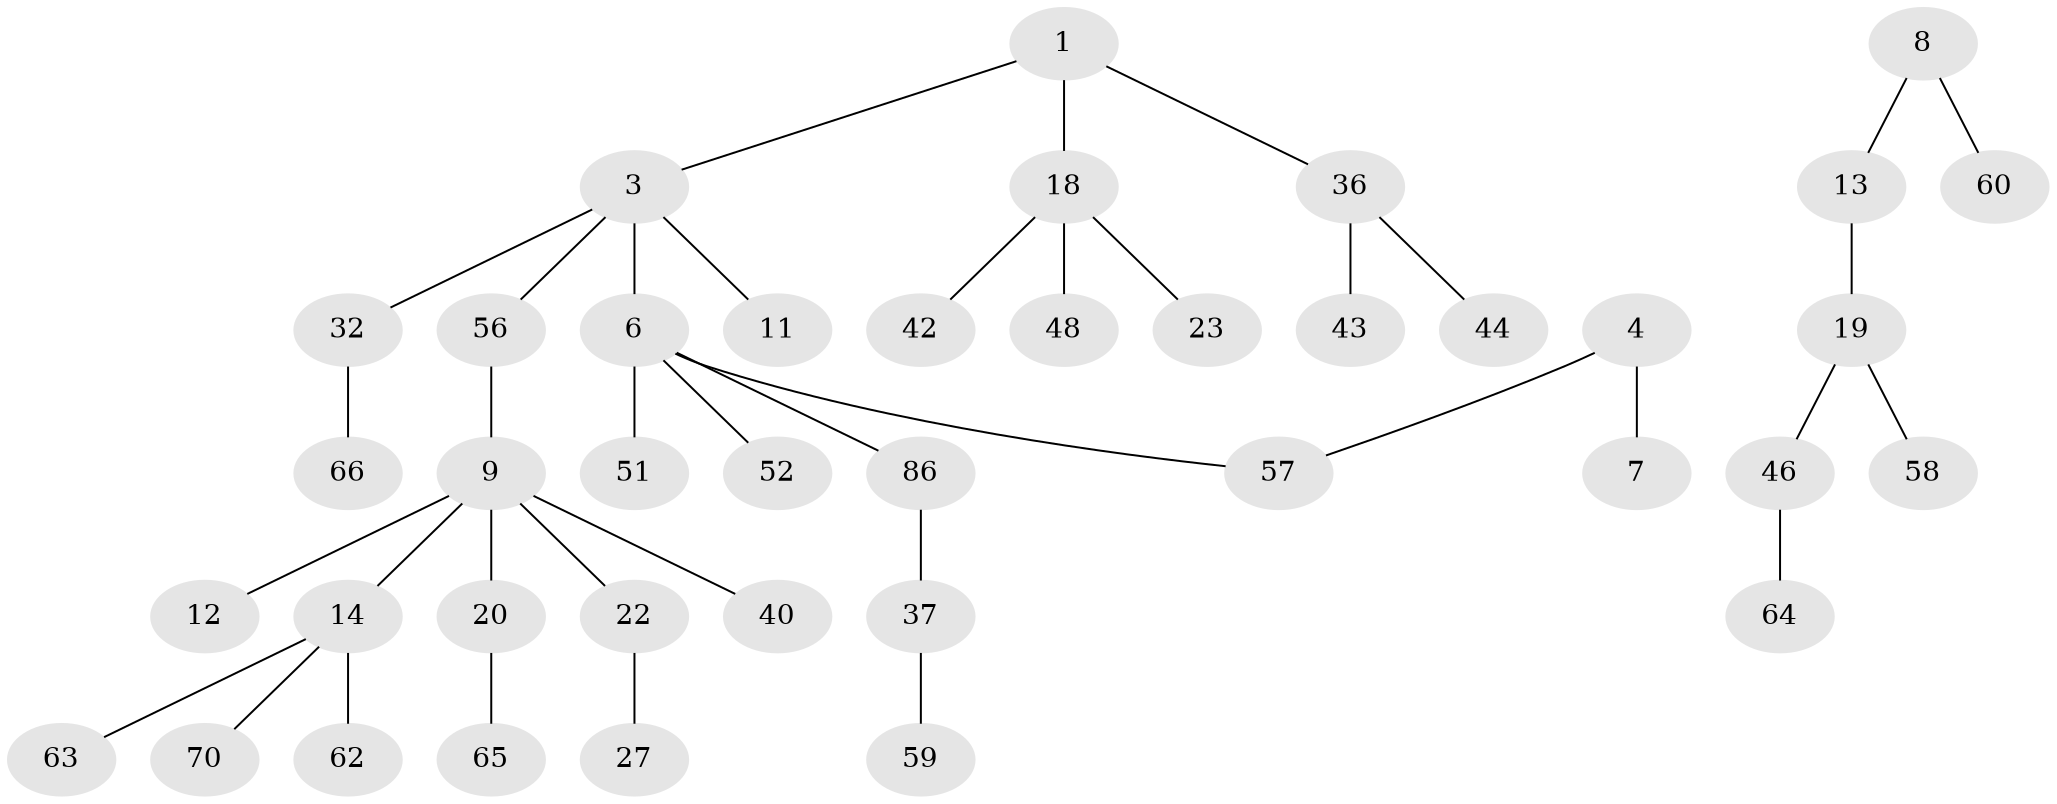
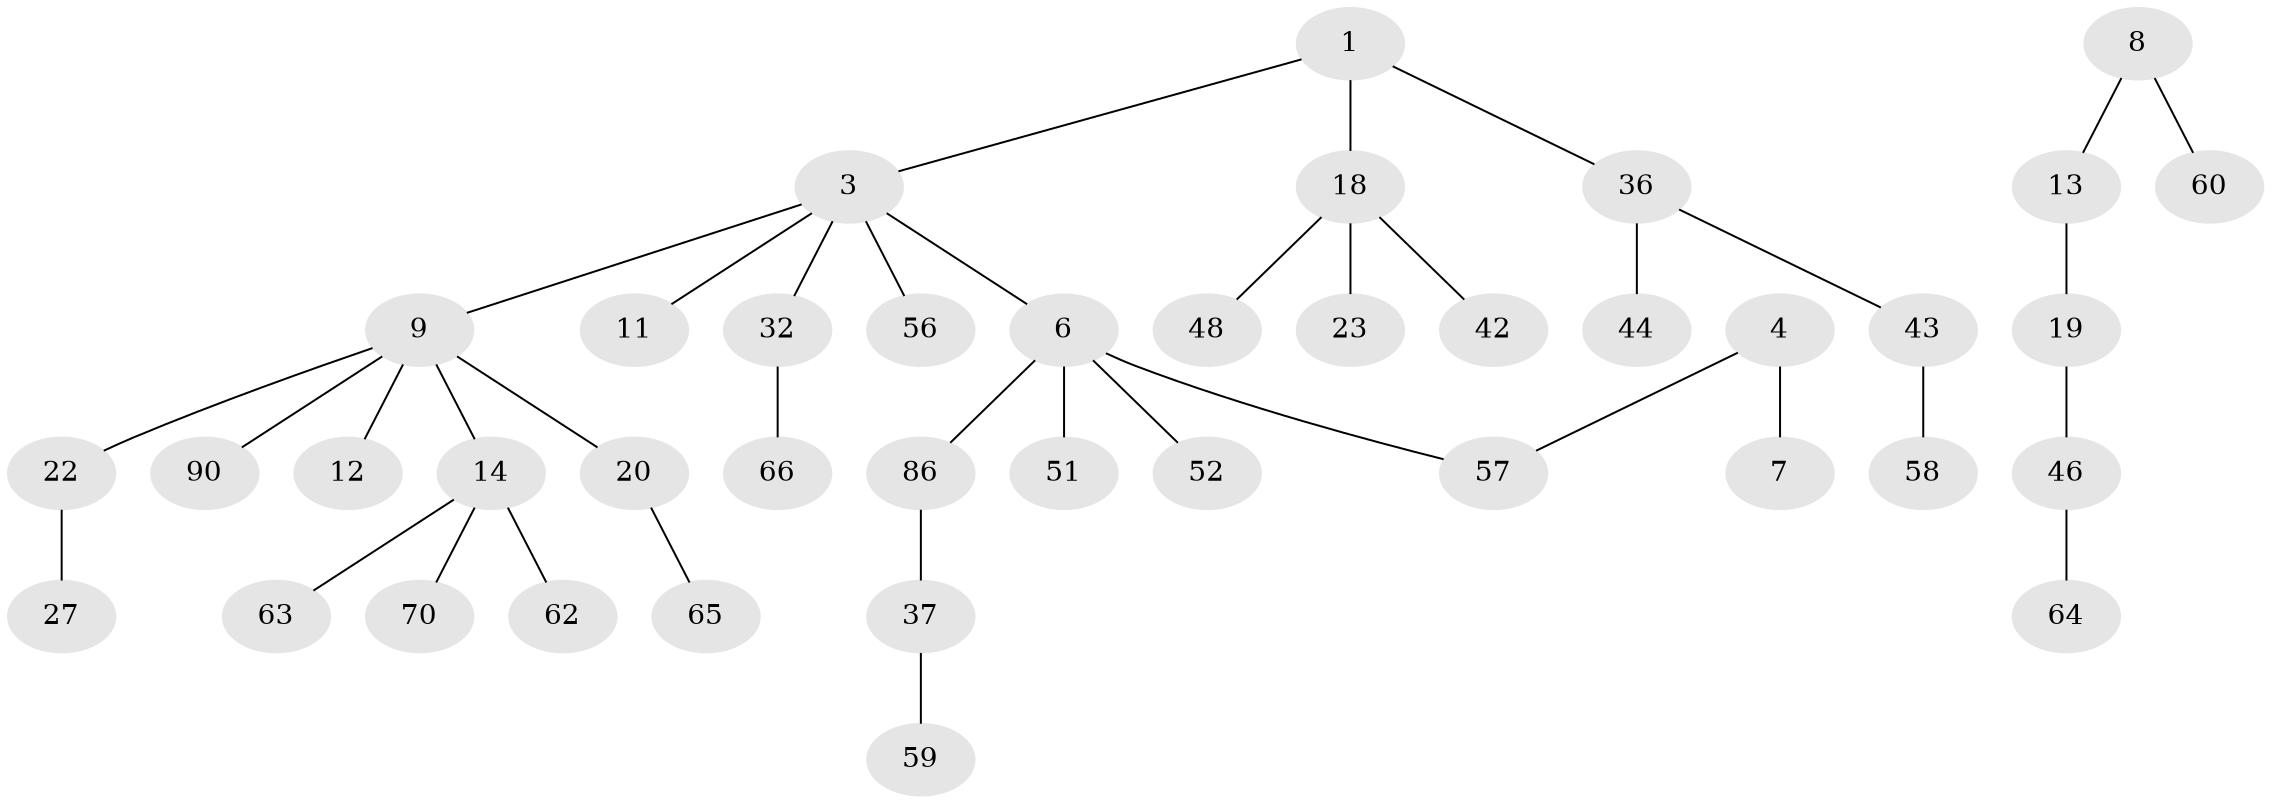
edge "56" -- "9": now "3" -- "9"
edge "19" -- "58": now "43" -- "58"
node "40": label "40" -> "90"
